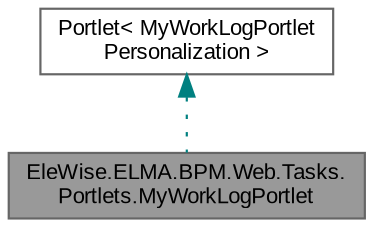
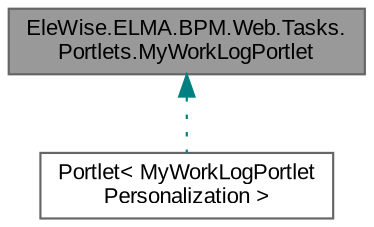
edge "EleWise.ELMA.BPM.Web.Tasks. Portlets.MyWorkLogPortlet" -> "Portlet< MyWorkLogPortlet Personalization >": reversed
